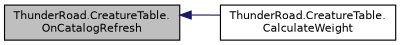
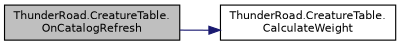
edge "ThunderRoad.CreatureTable. CalculateWeight" -> "ThunderRoad.CreatureTable. OnCatalogRefresh": reversed
